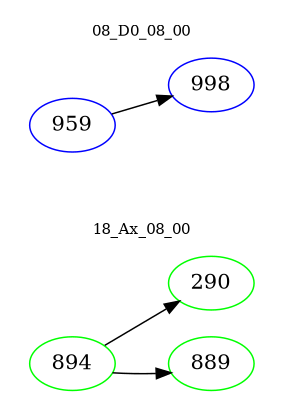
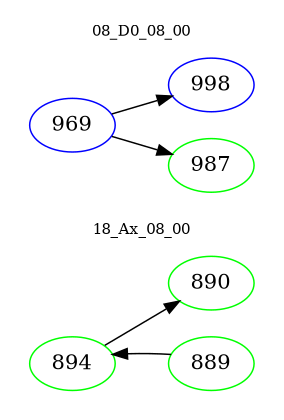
node "959": label "959" -> "969"
node "987": added
node "290": label "290" -> "890"
edge "894" -> "889": reversed
